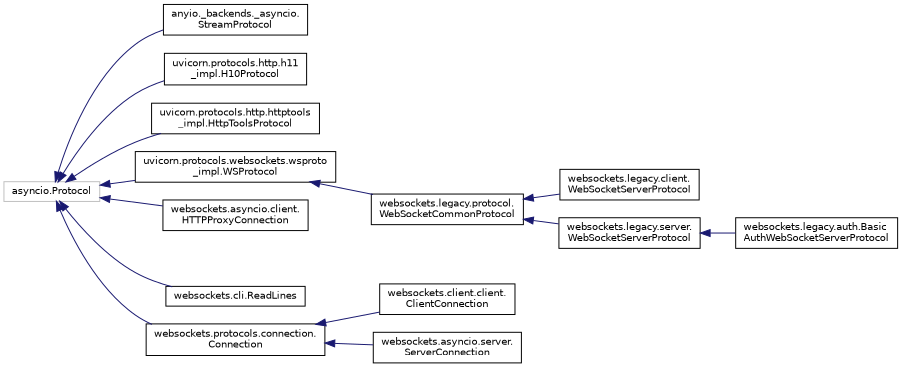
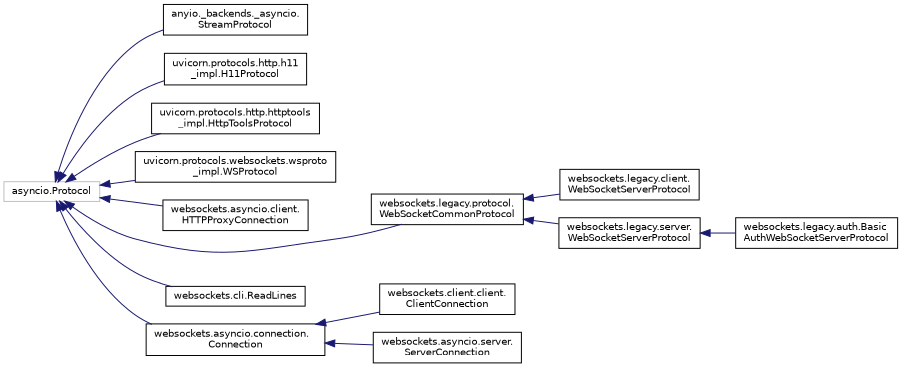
node "uvicorn.protocols.http.h11 _impl.H10Protocol": label "uvicorn.protocols.http.h11 _impl.H10Protocol" -> "uvicorn.protocols.http.h11 _impl.H11Protocol"
edge "websockets.legacy.protocol. WebSocketCommonProtocol" -> "uvicorn.protocols.websockets.wsproto _impl.WSProtocol": now "websockets.legacy.protocol. WebSocketCommonProtocol" -> "asyncio.Protocol"
node "websockets.protocols.connection. Connection": label "websockets.protocols.connection. Connection" -> "websockets.asyncio.connection. Connection"
